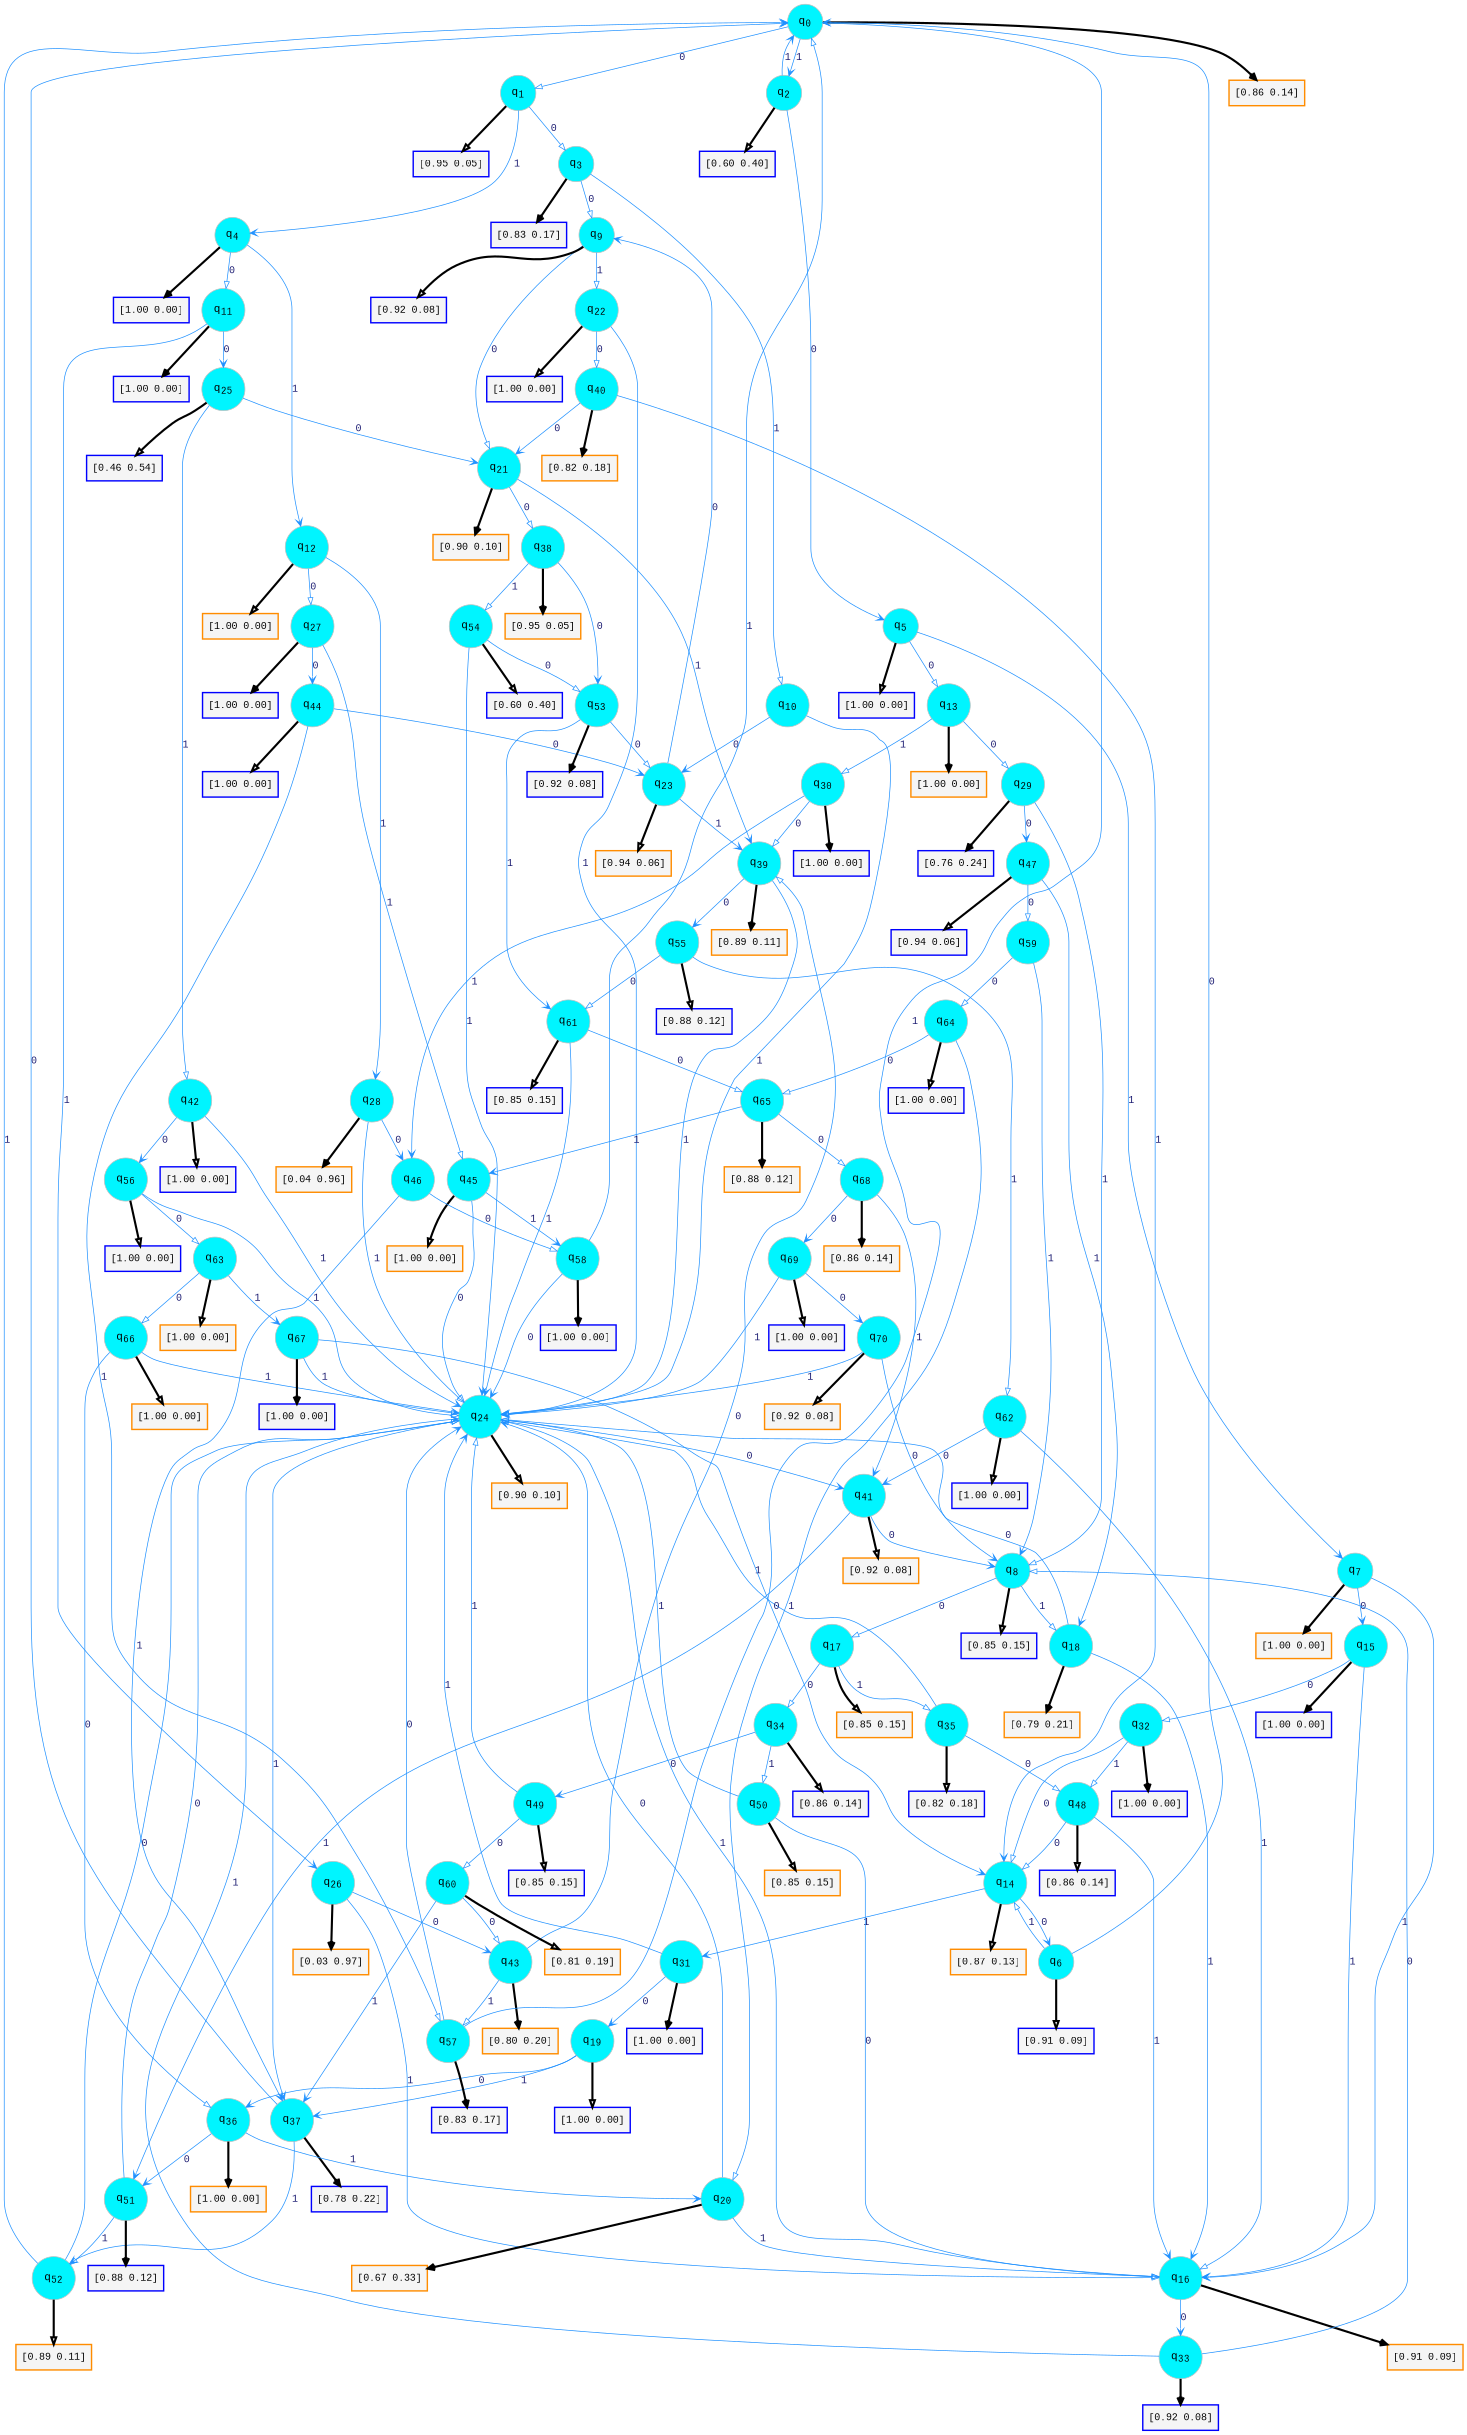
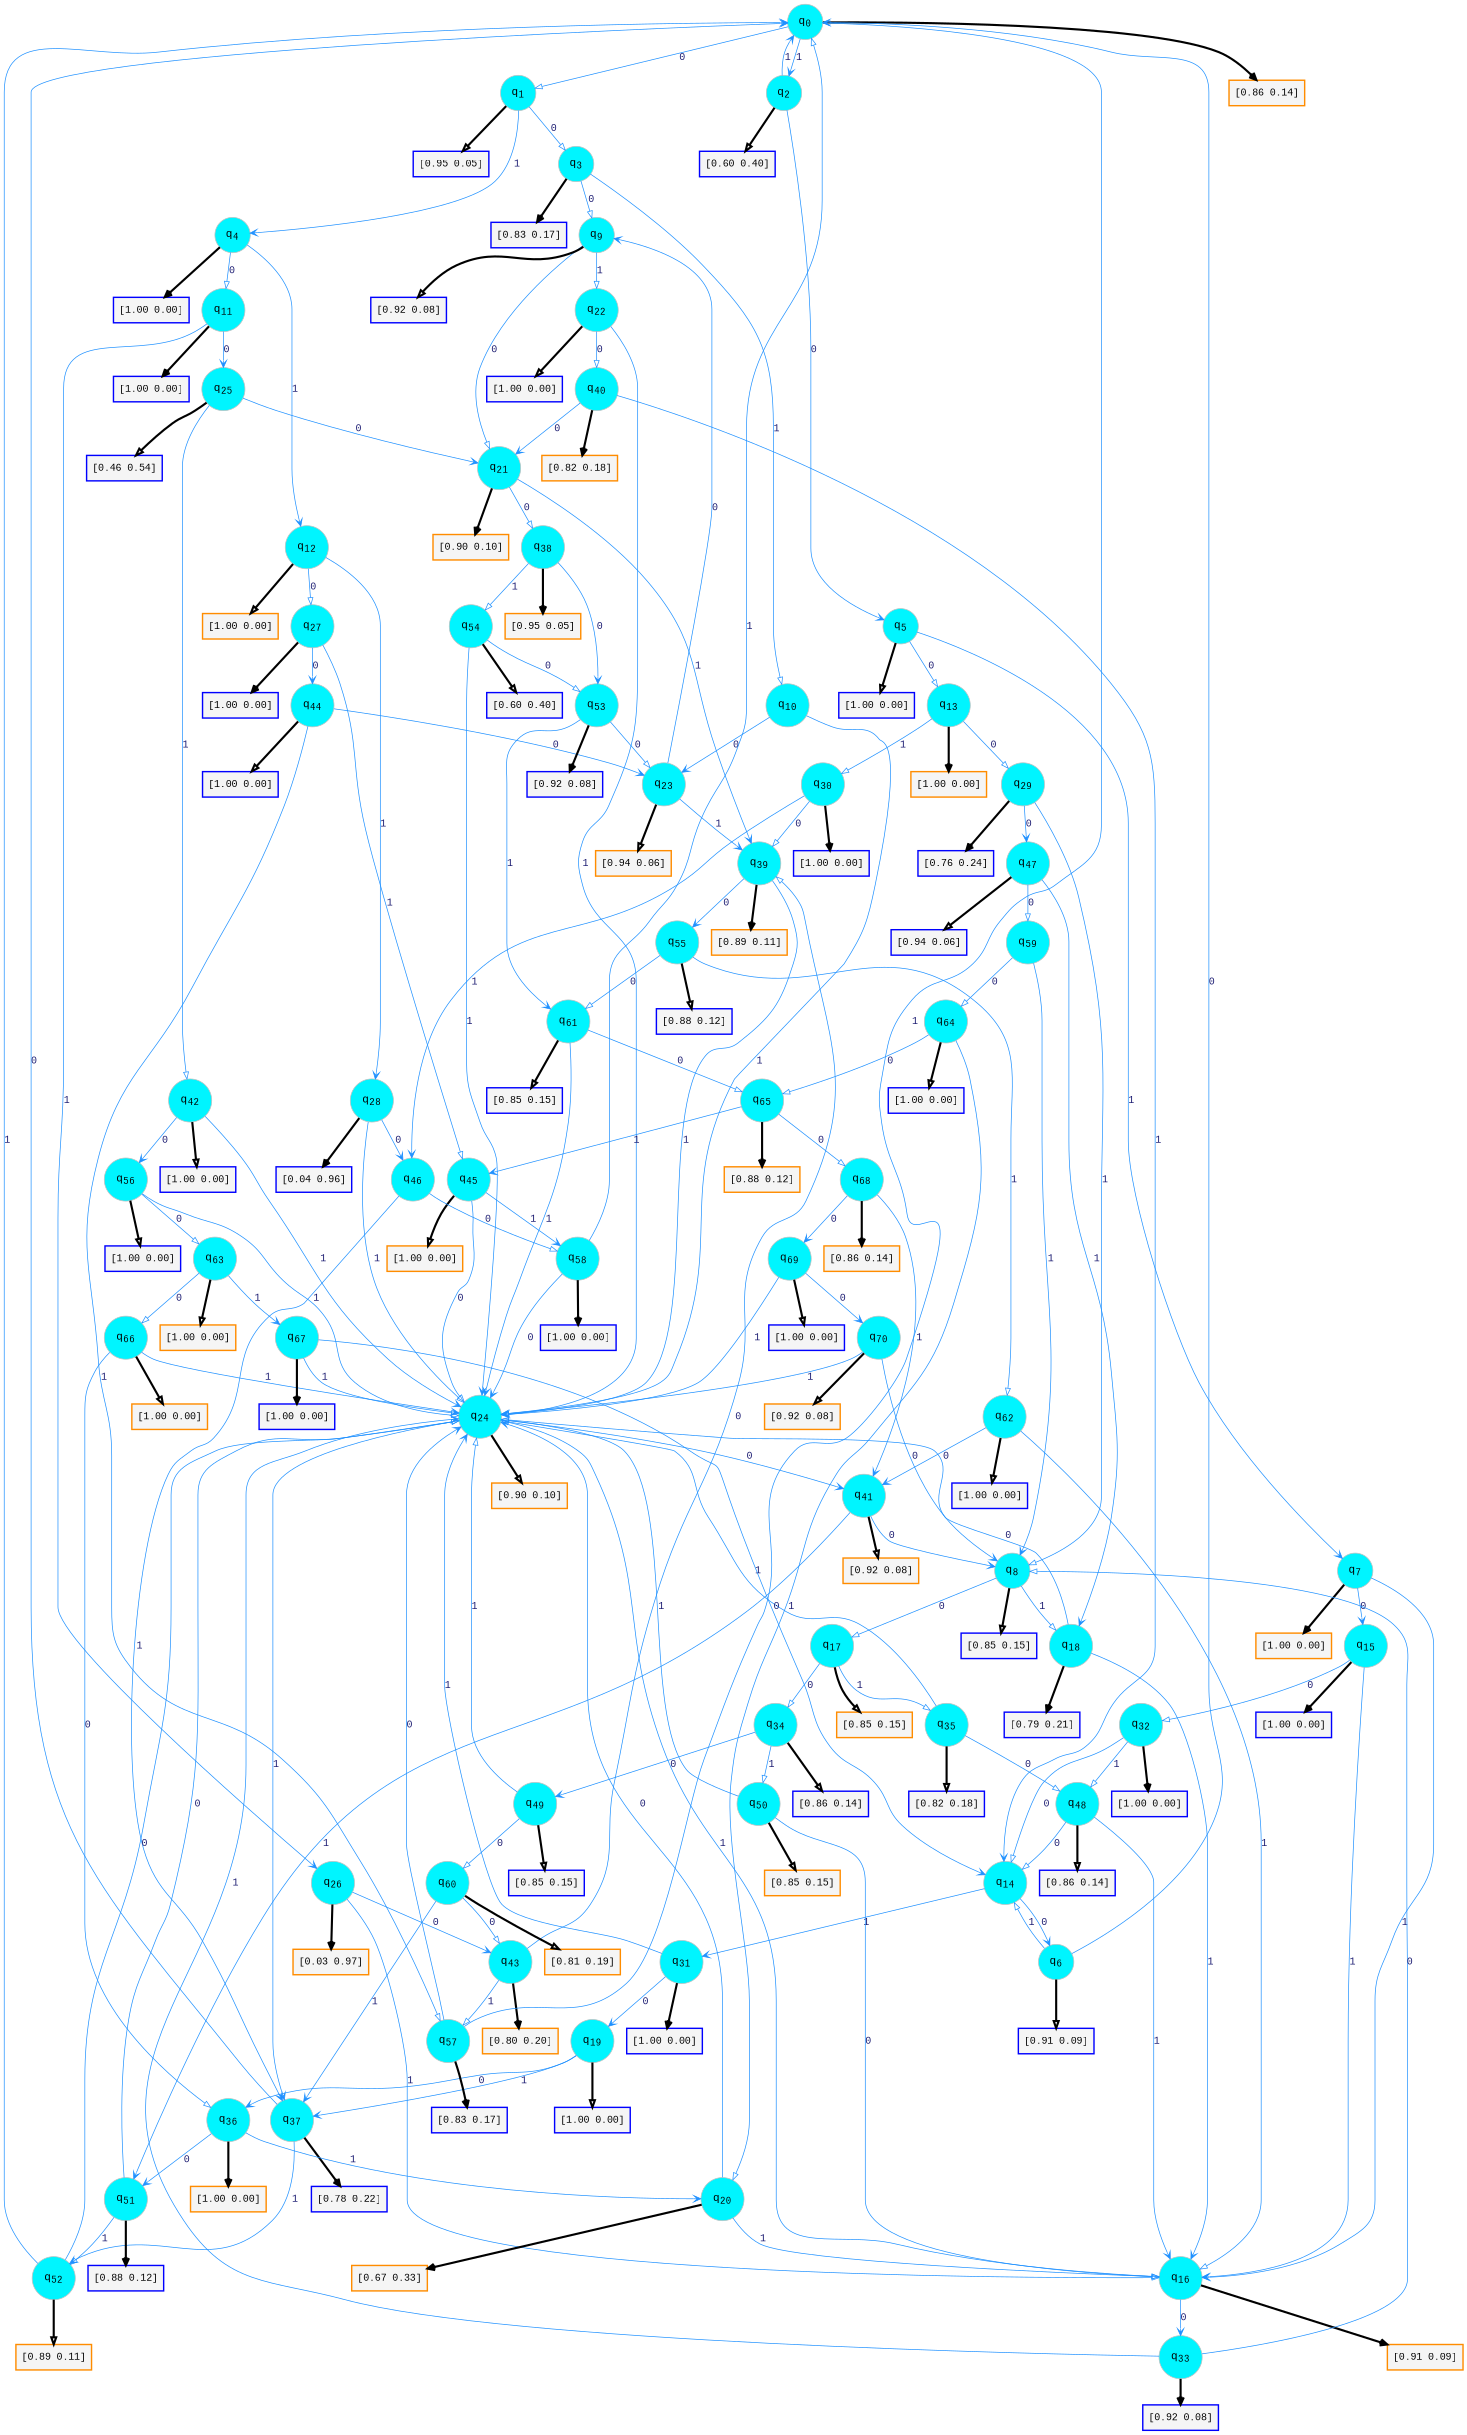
node "[0.04 0.96]": color darkorange -> blue
node "[0.79 0.21]": color darkorange -> blue
node "[0.87 0.13]": removed
